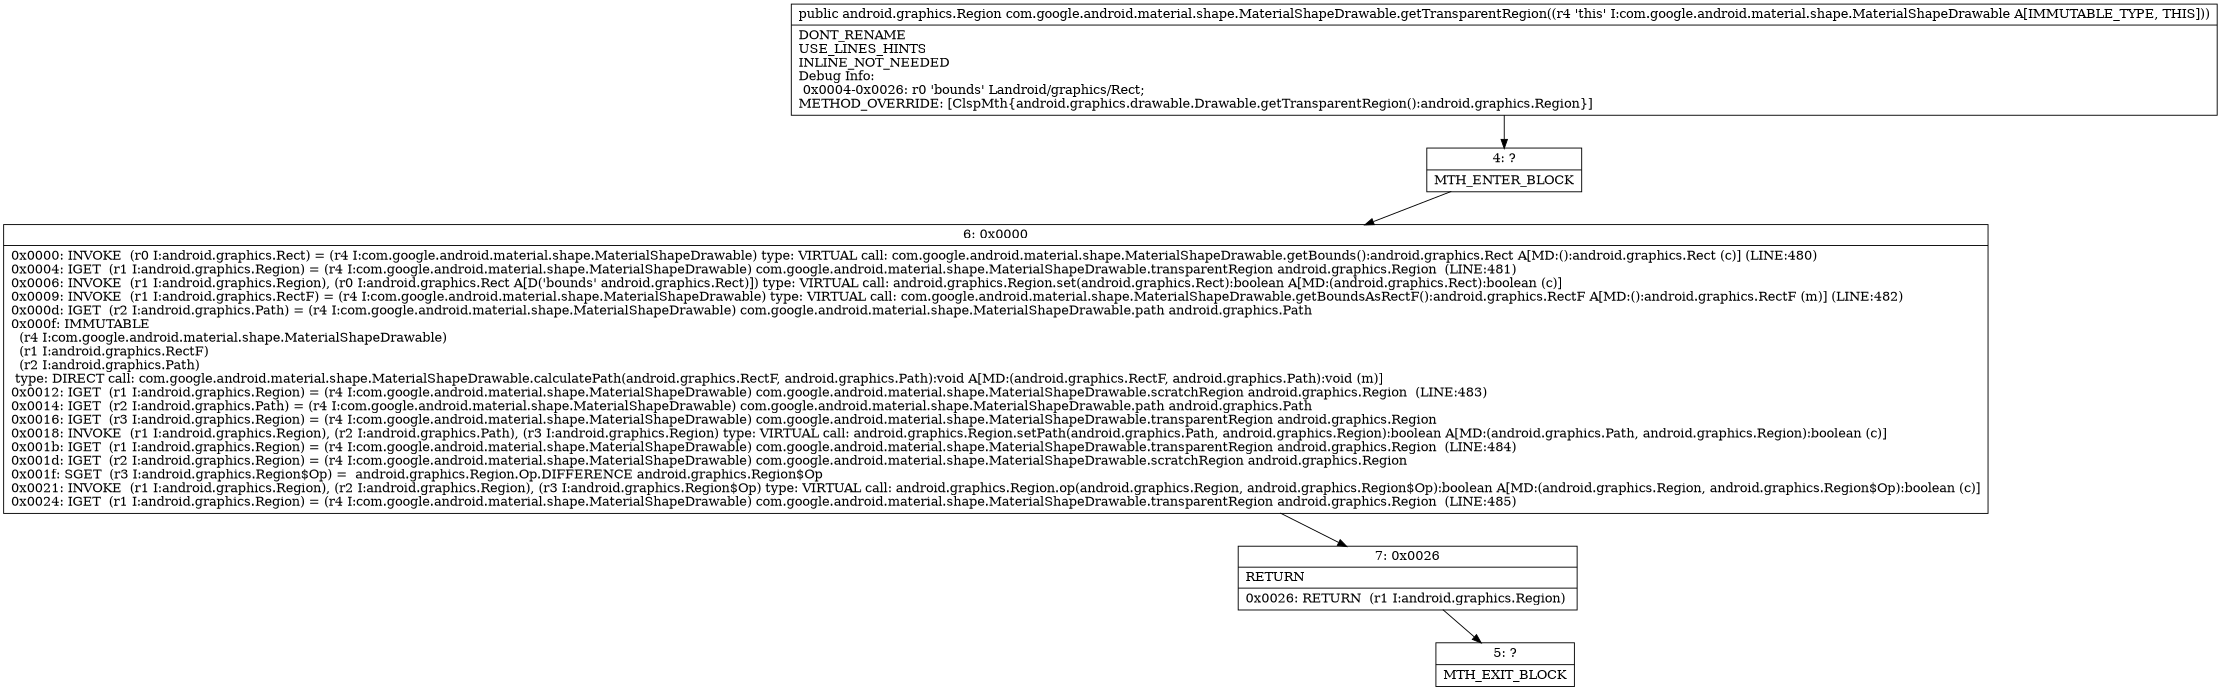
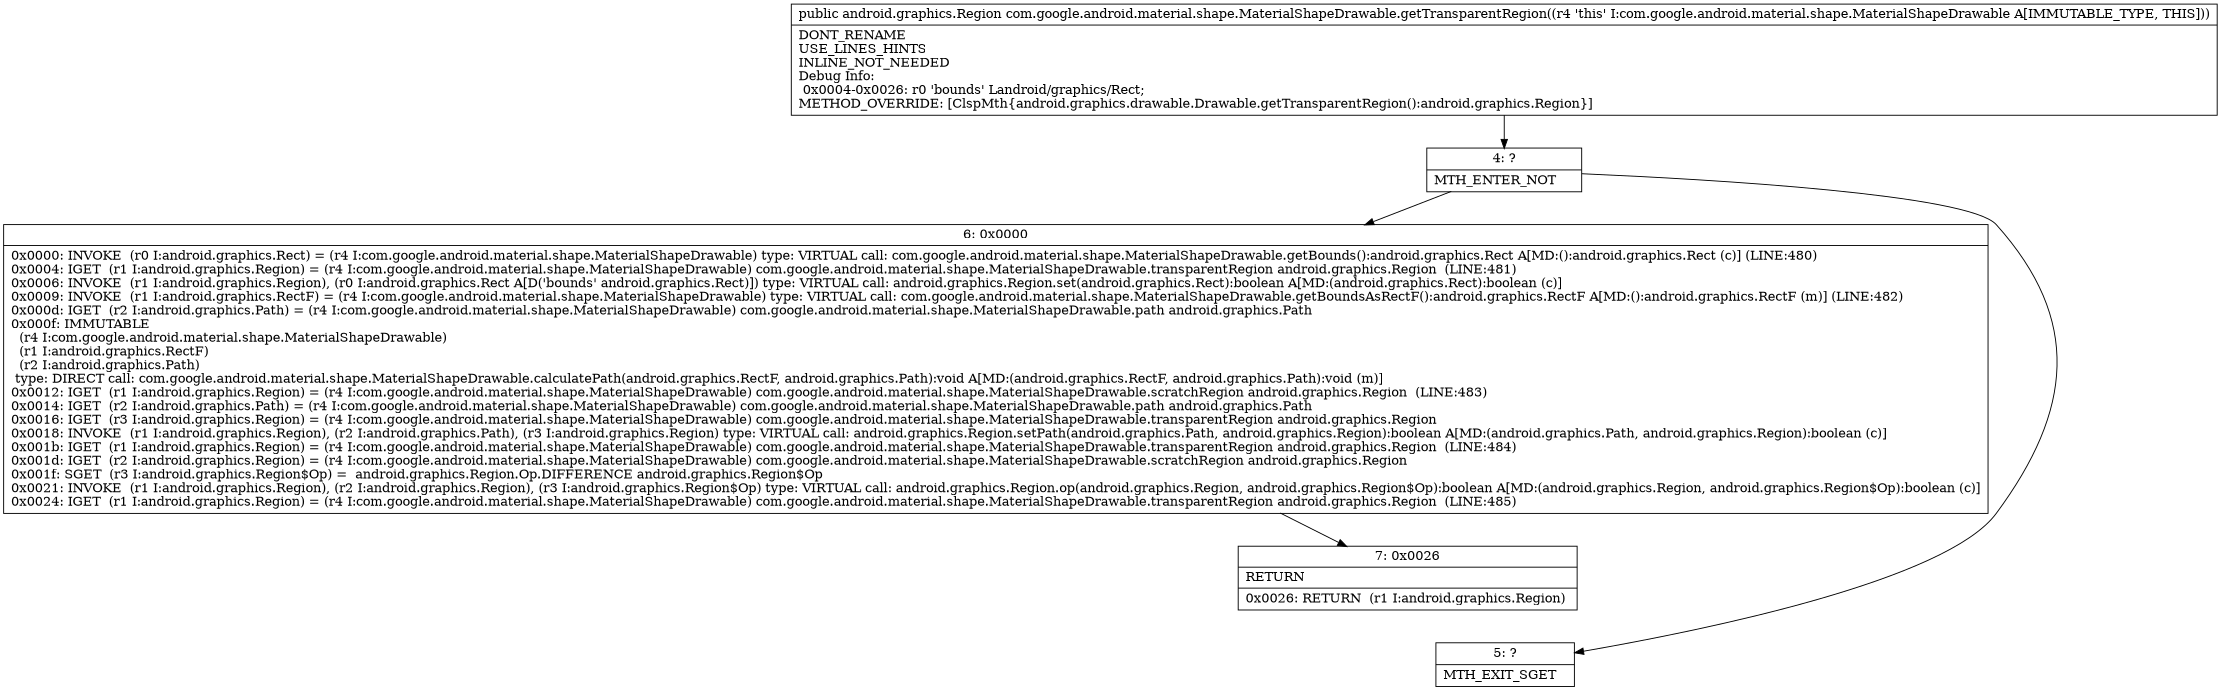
node "4: ?": text "MTH_ENTER_BLOCK" -> "MTH_ENTER_NOT"
edge "7: 0x0026" -> "5: ?": now "4: ?" -> "5: ?"
node "5: ?": text "MTH_EXIT_BLOCK" -> "MTH_EXIT_SGET"
